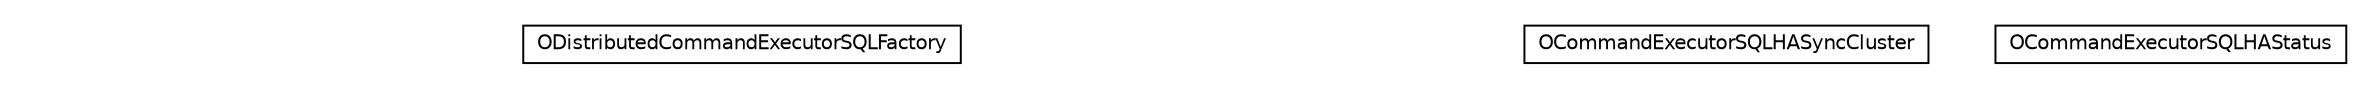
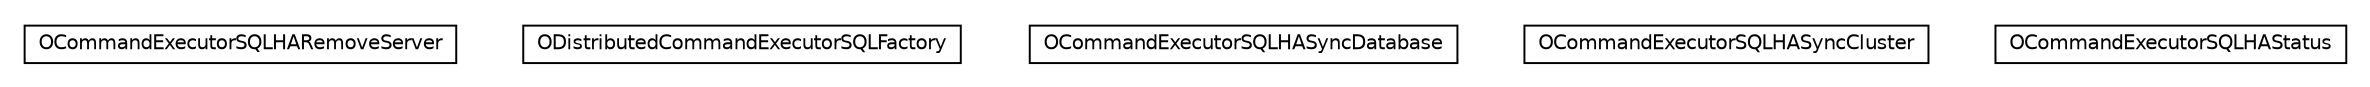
node "OCommandExecutorSQLHARemoveServer": added
node "OCommandExecutorSQLHASyncDatabase": added
